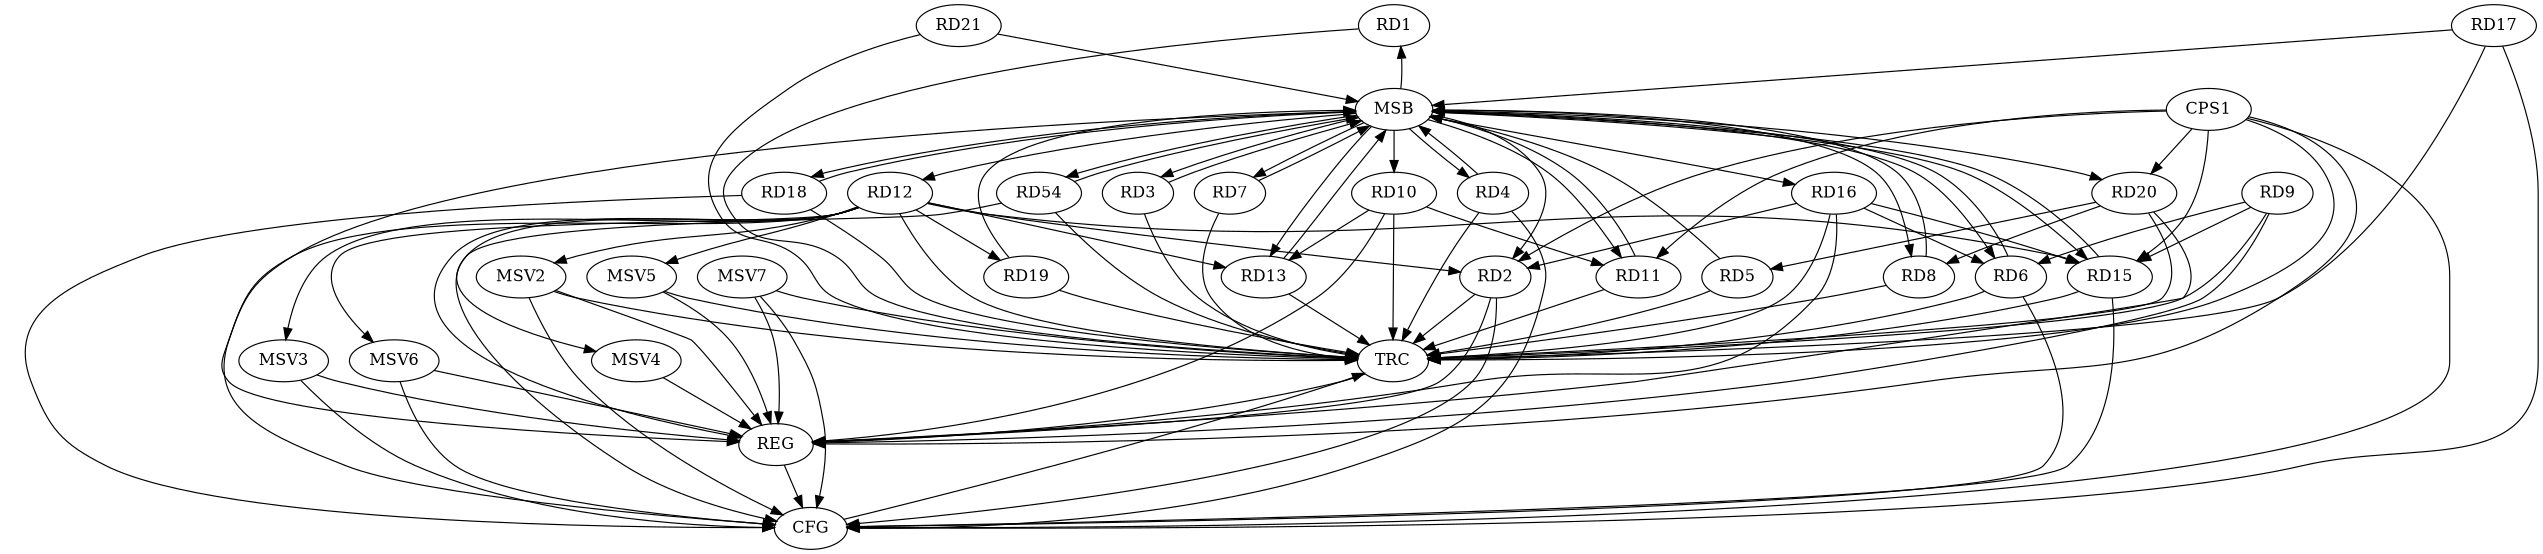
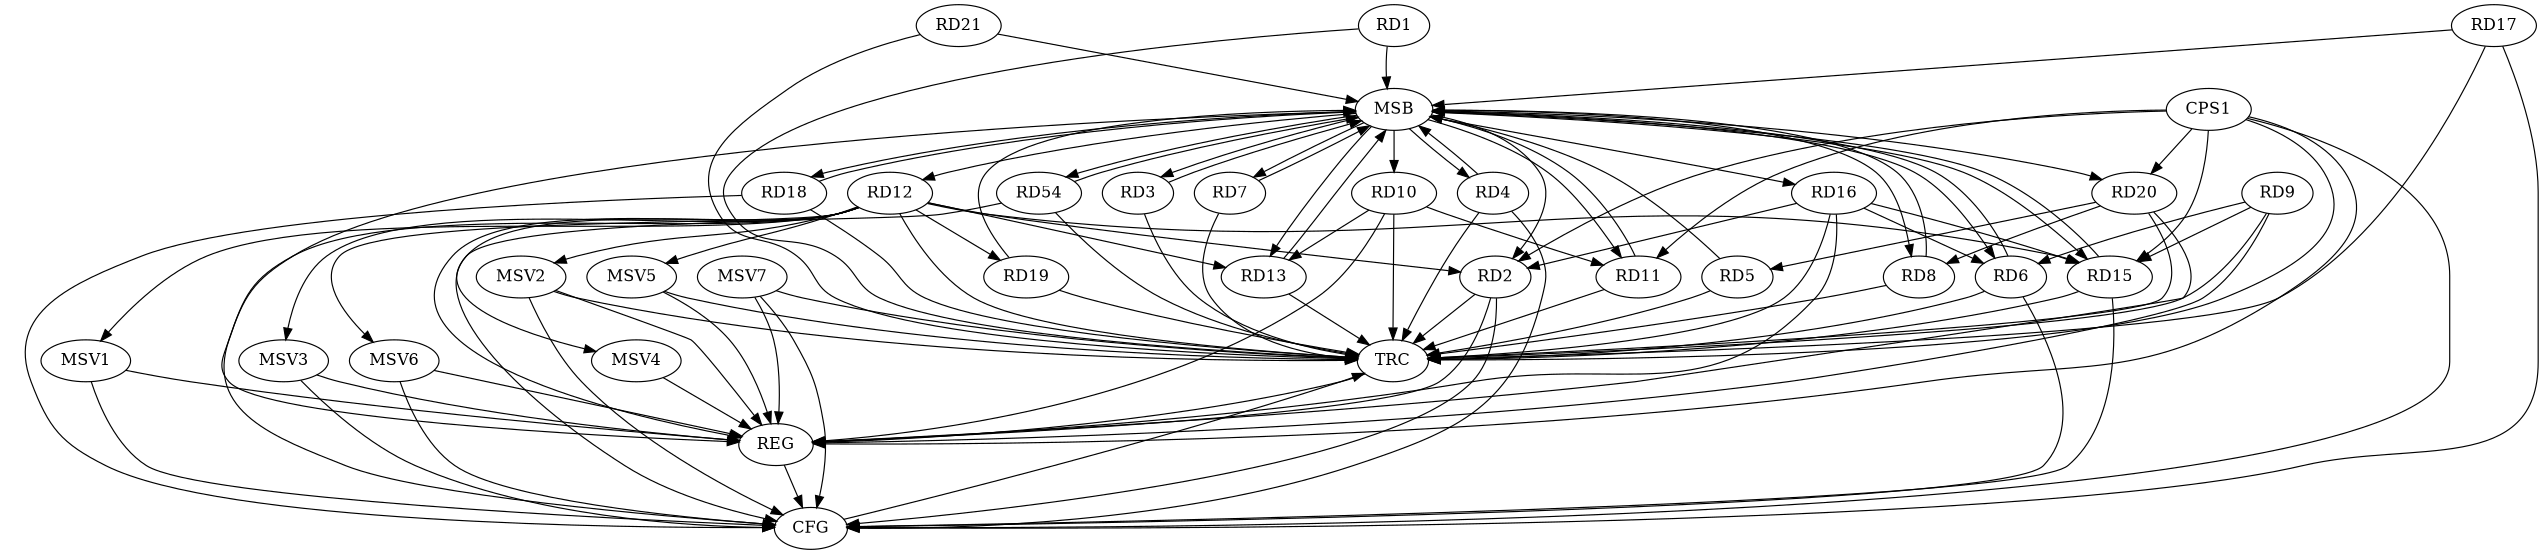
edge "MSB" -> "RD1": reversed
node "MSV1": added
